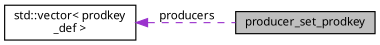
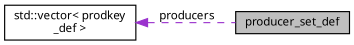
node "producer_set_prodkey": label "producer_set_prodkey" -> "producer_set_def"
